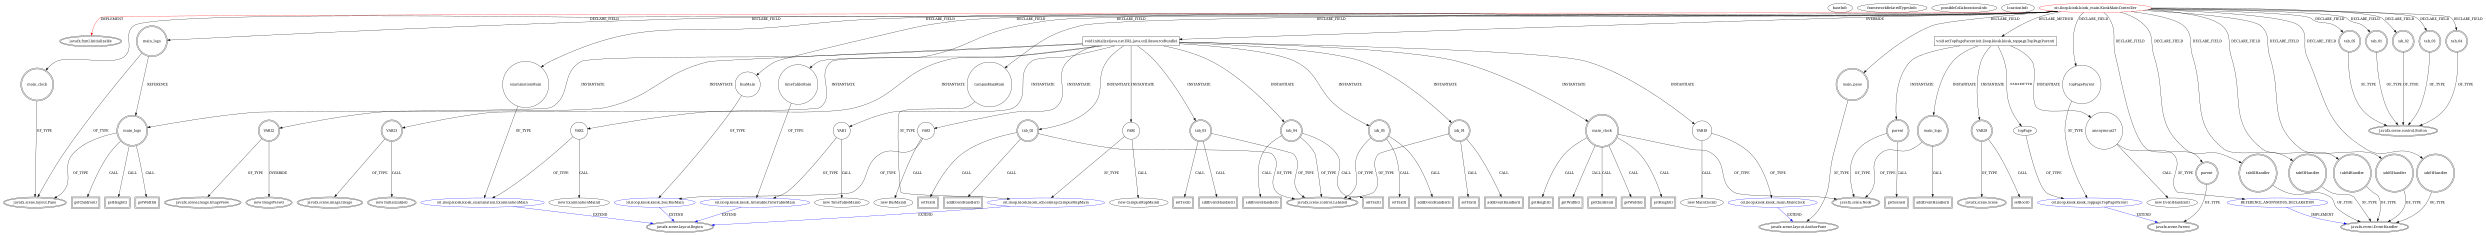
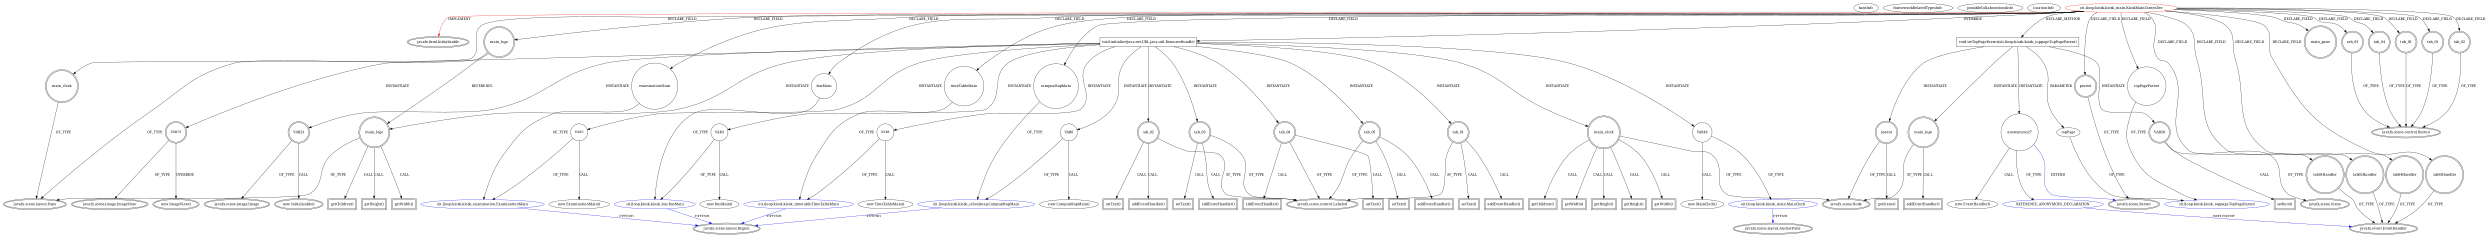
edge "main_pane" -> "javafx.scene.layout.AnchorPane": removed, label "OF_TYPE"
node "tab03Handler": removed
edge "oit.iloop.kiosk.kiosk_toppage.TopPageParent" -> "javafx.scene.Parent": now "anonymous27" -> "javafx.scene.Parent"
